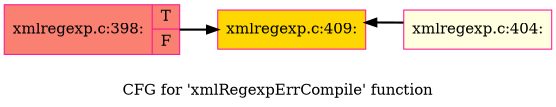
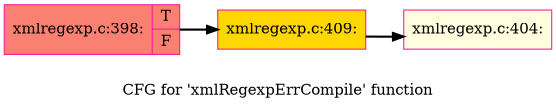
edge "xmlregexp.c:404:" -> "xmlregexp.c:409:": reversed
